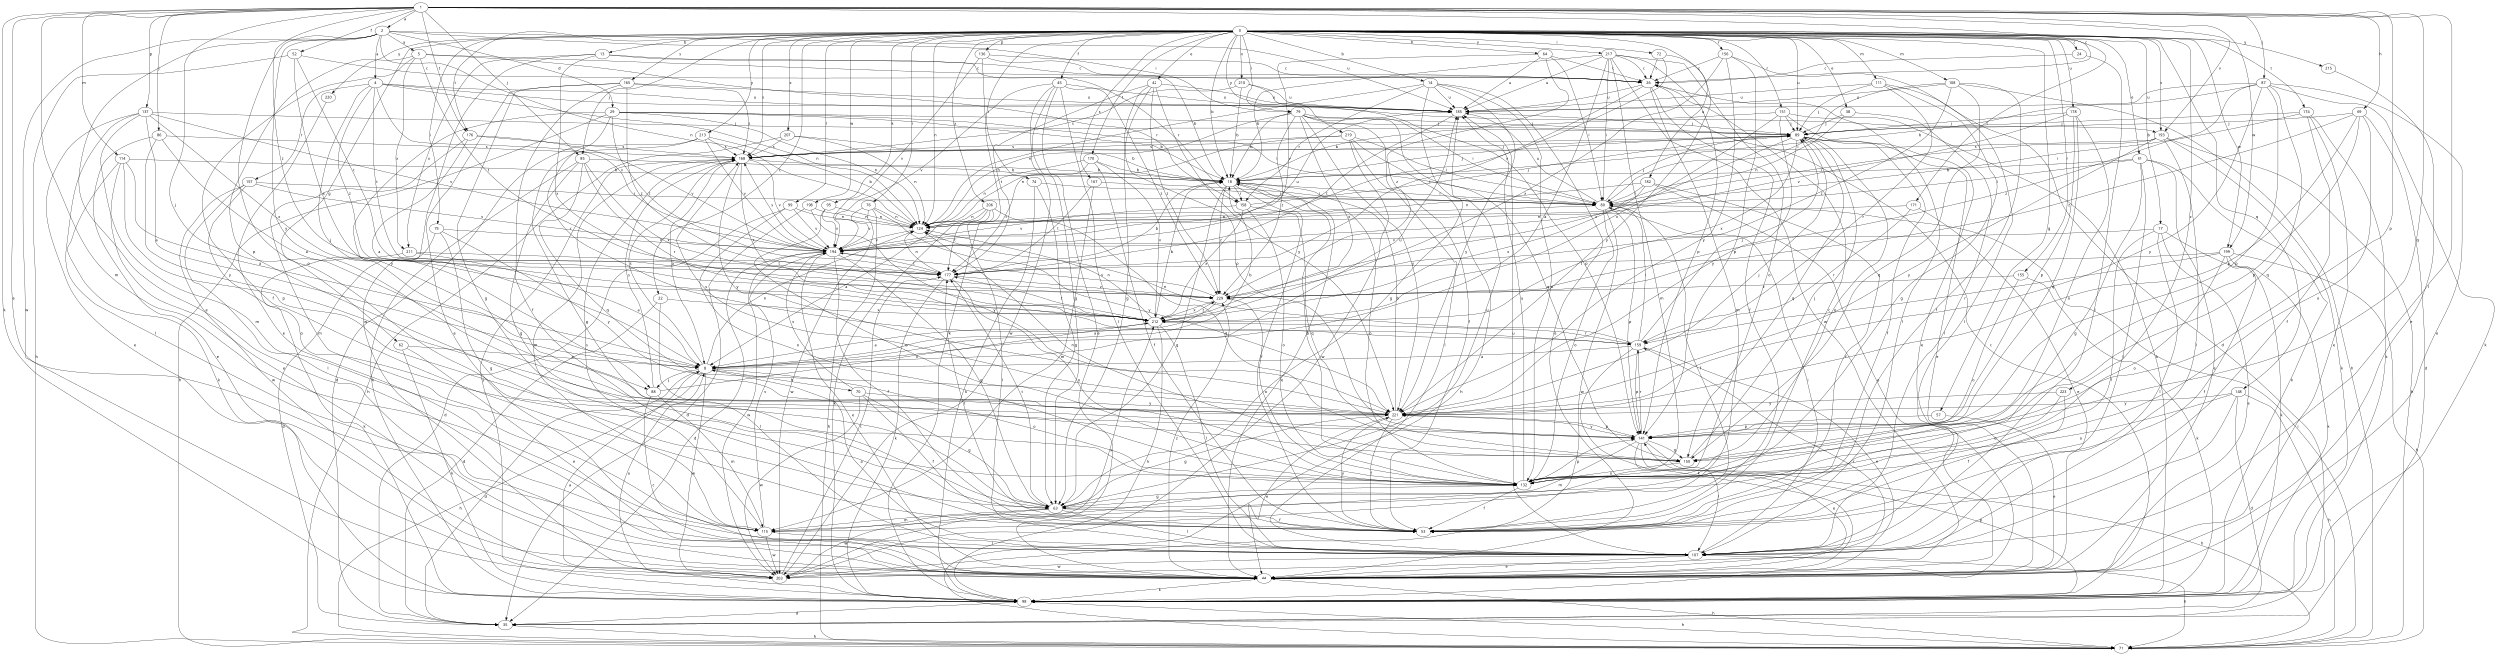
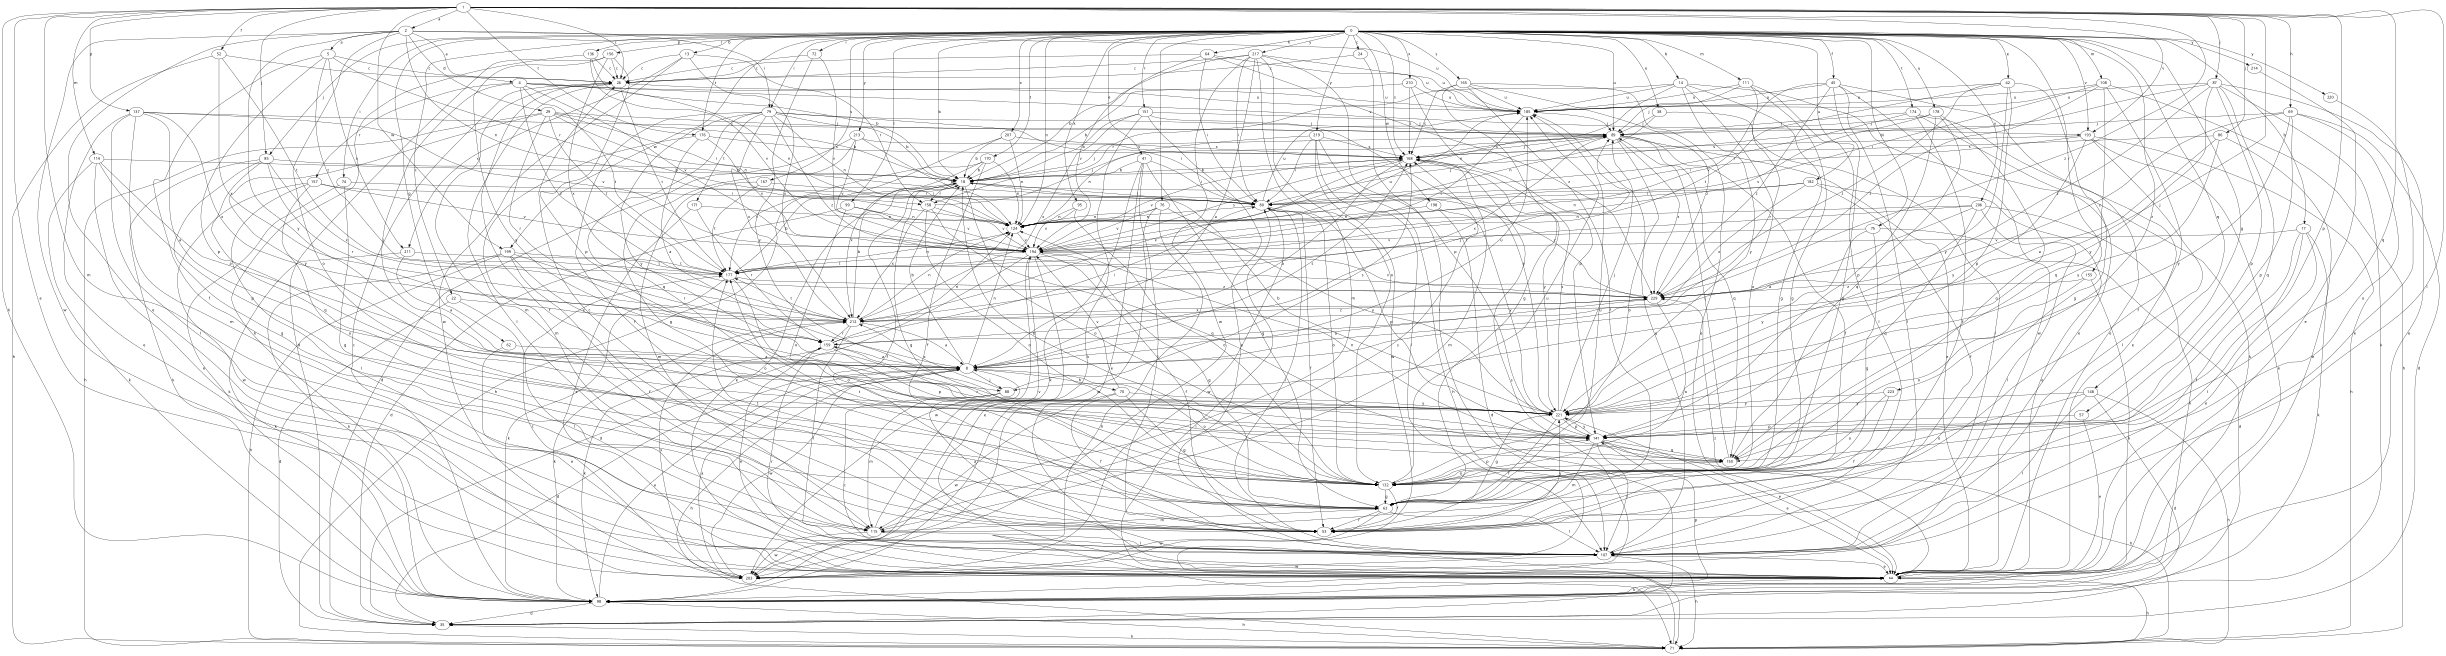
edge "0" -> "171": now "79" -> "171"
node "215": label "215" -> "214"
edge "62" -> "98": removed, label "k"
